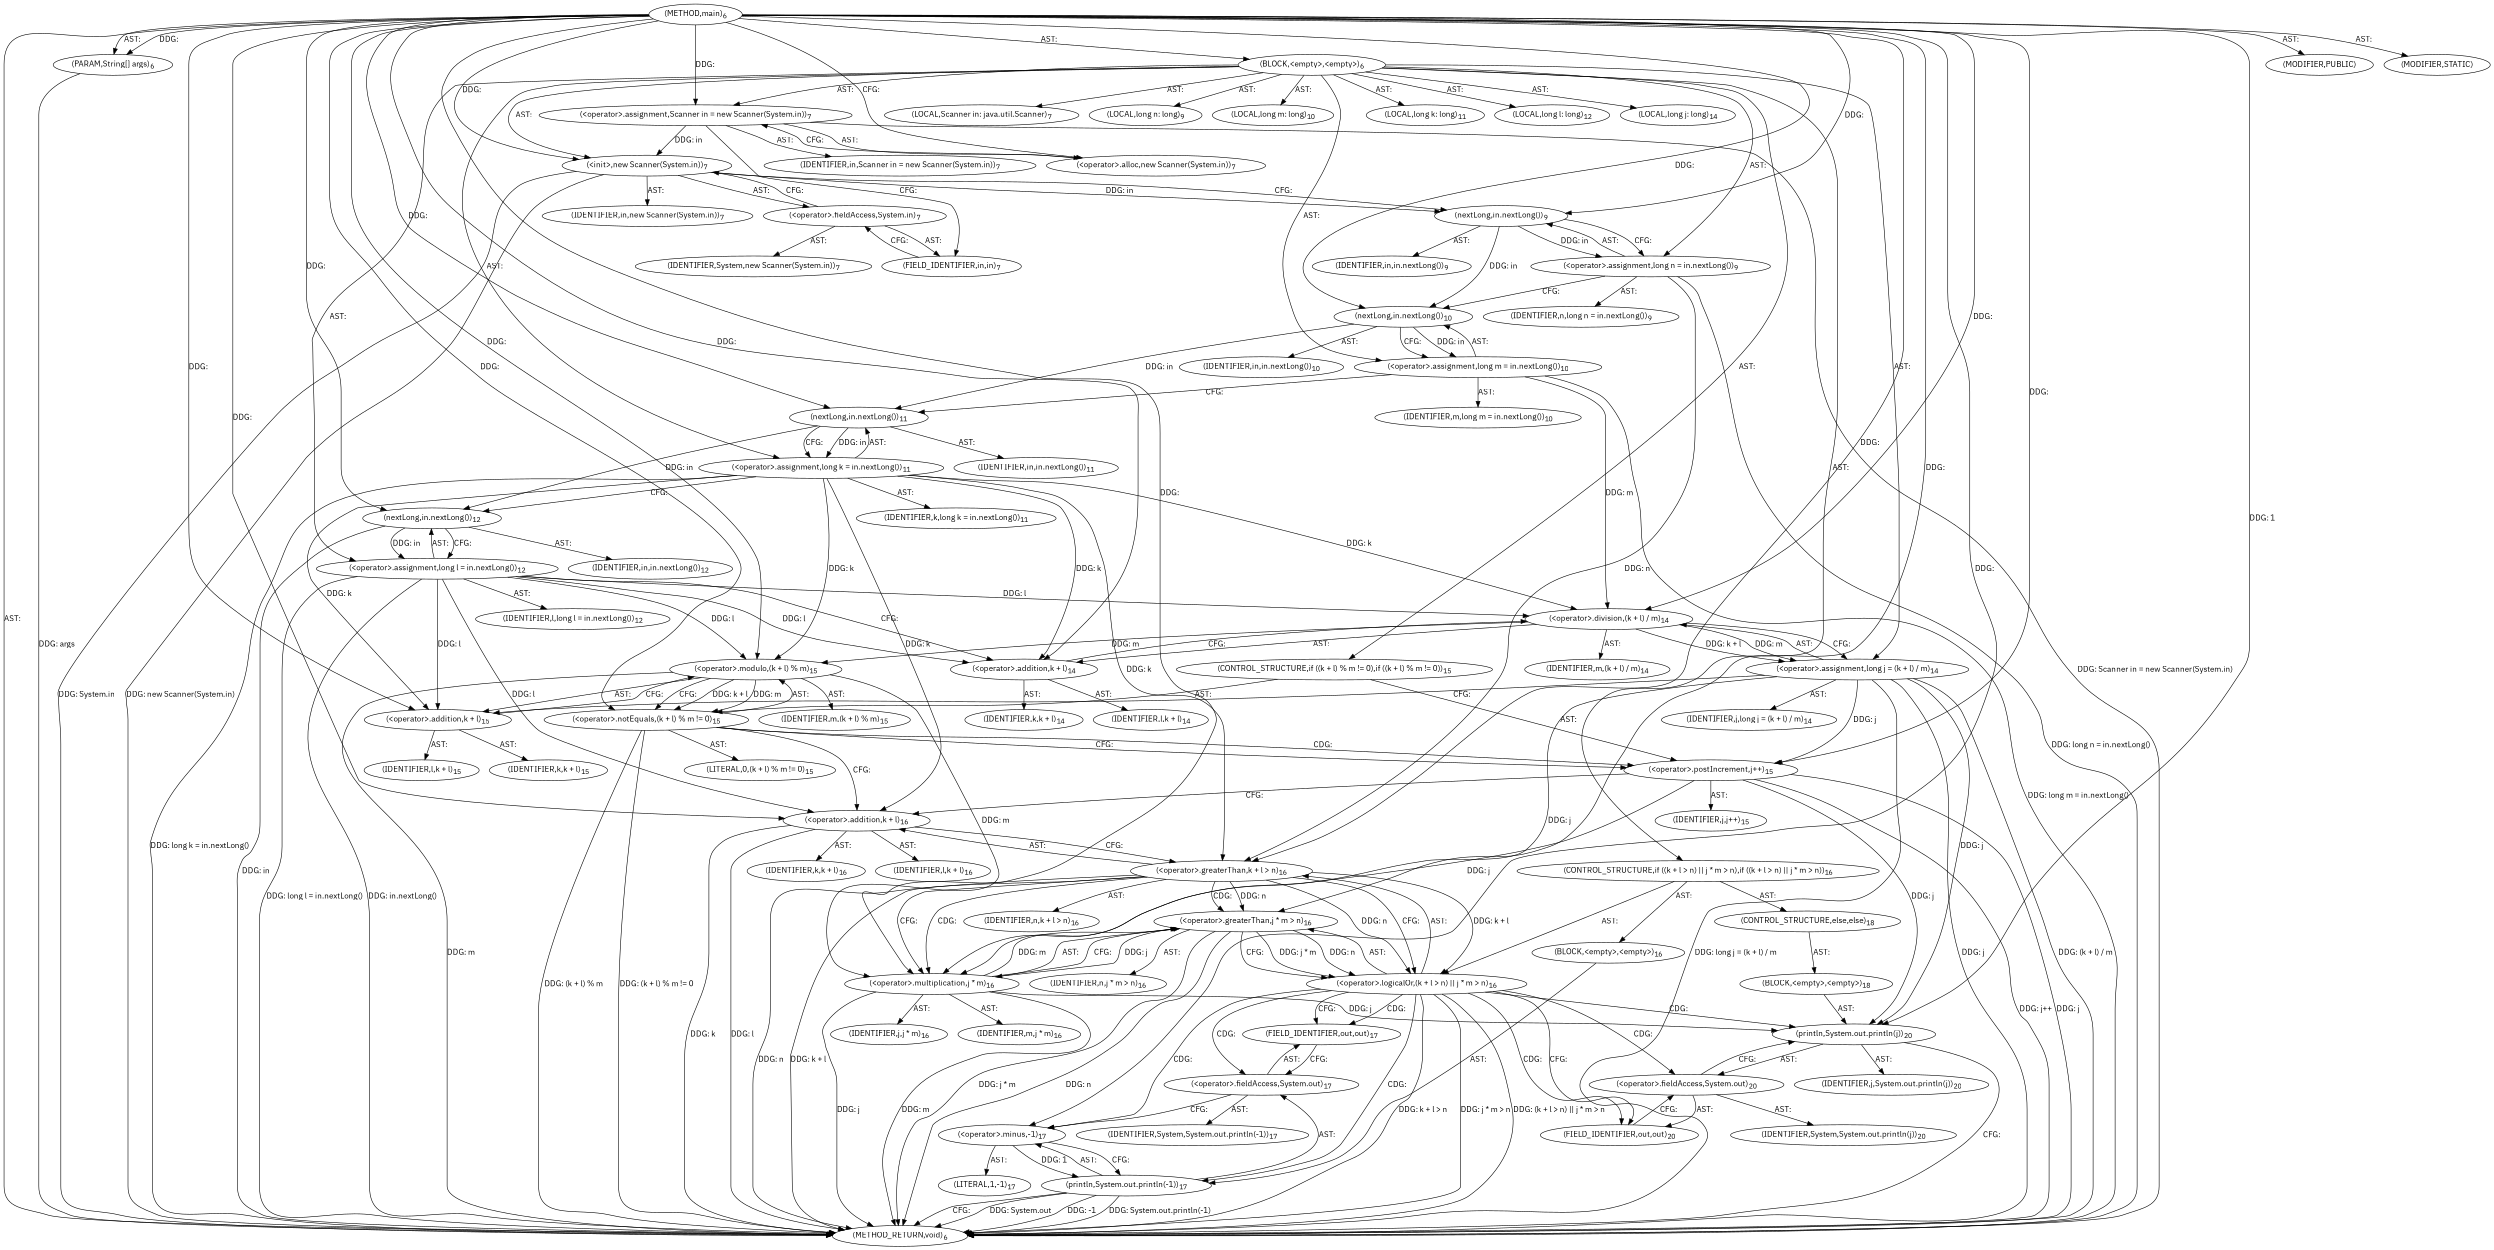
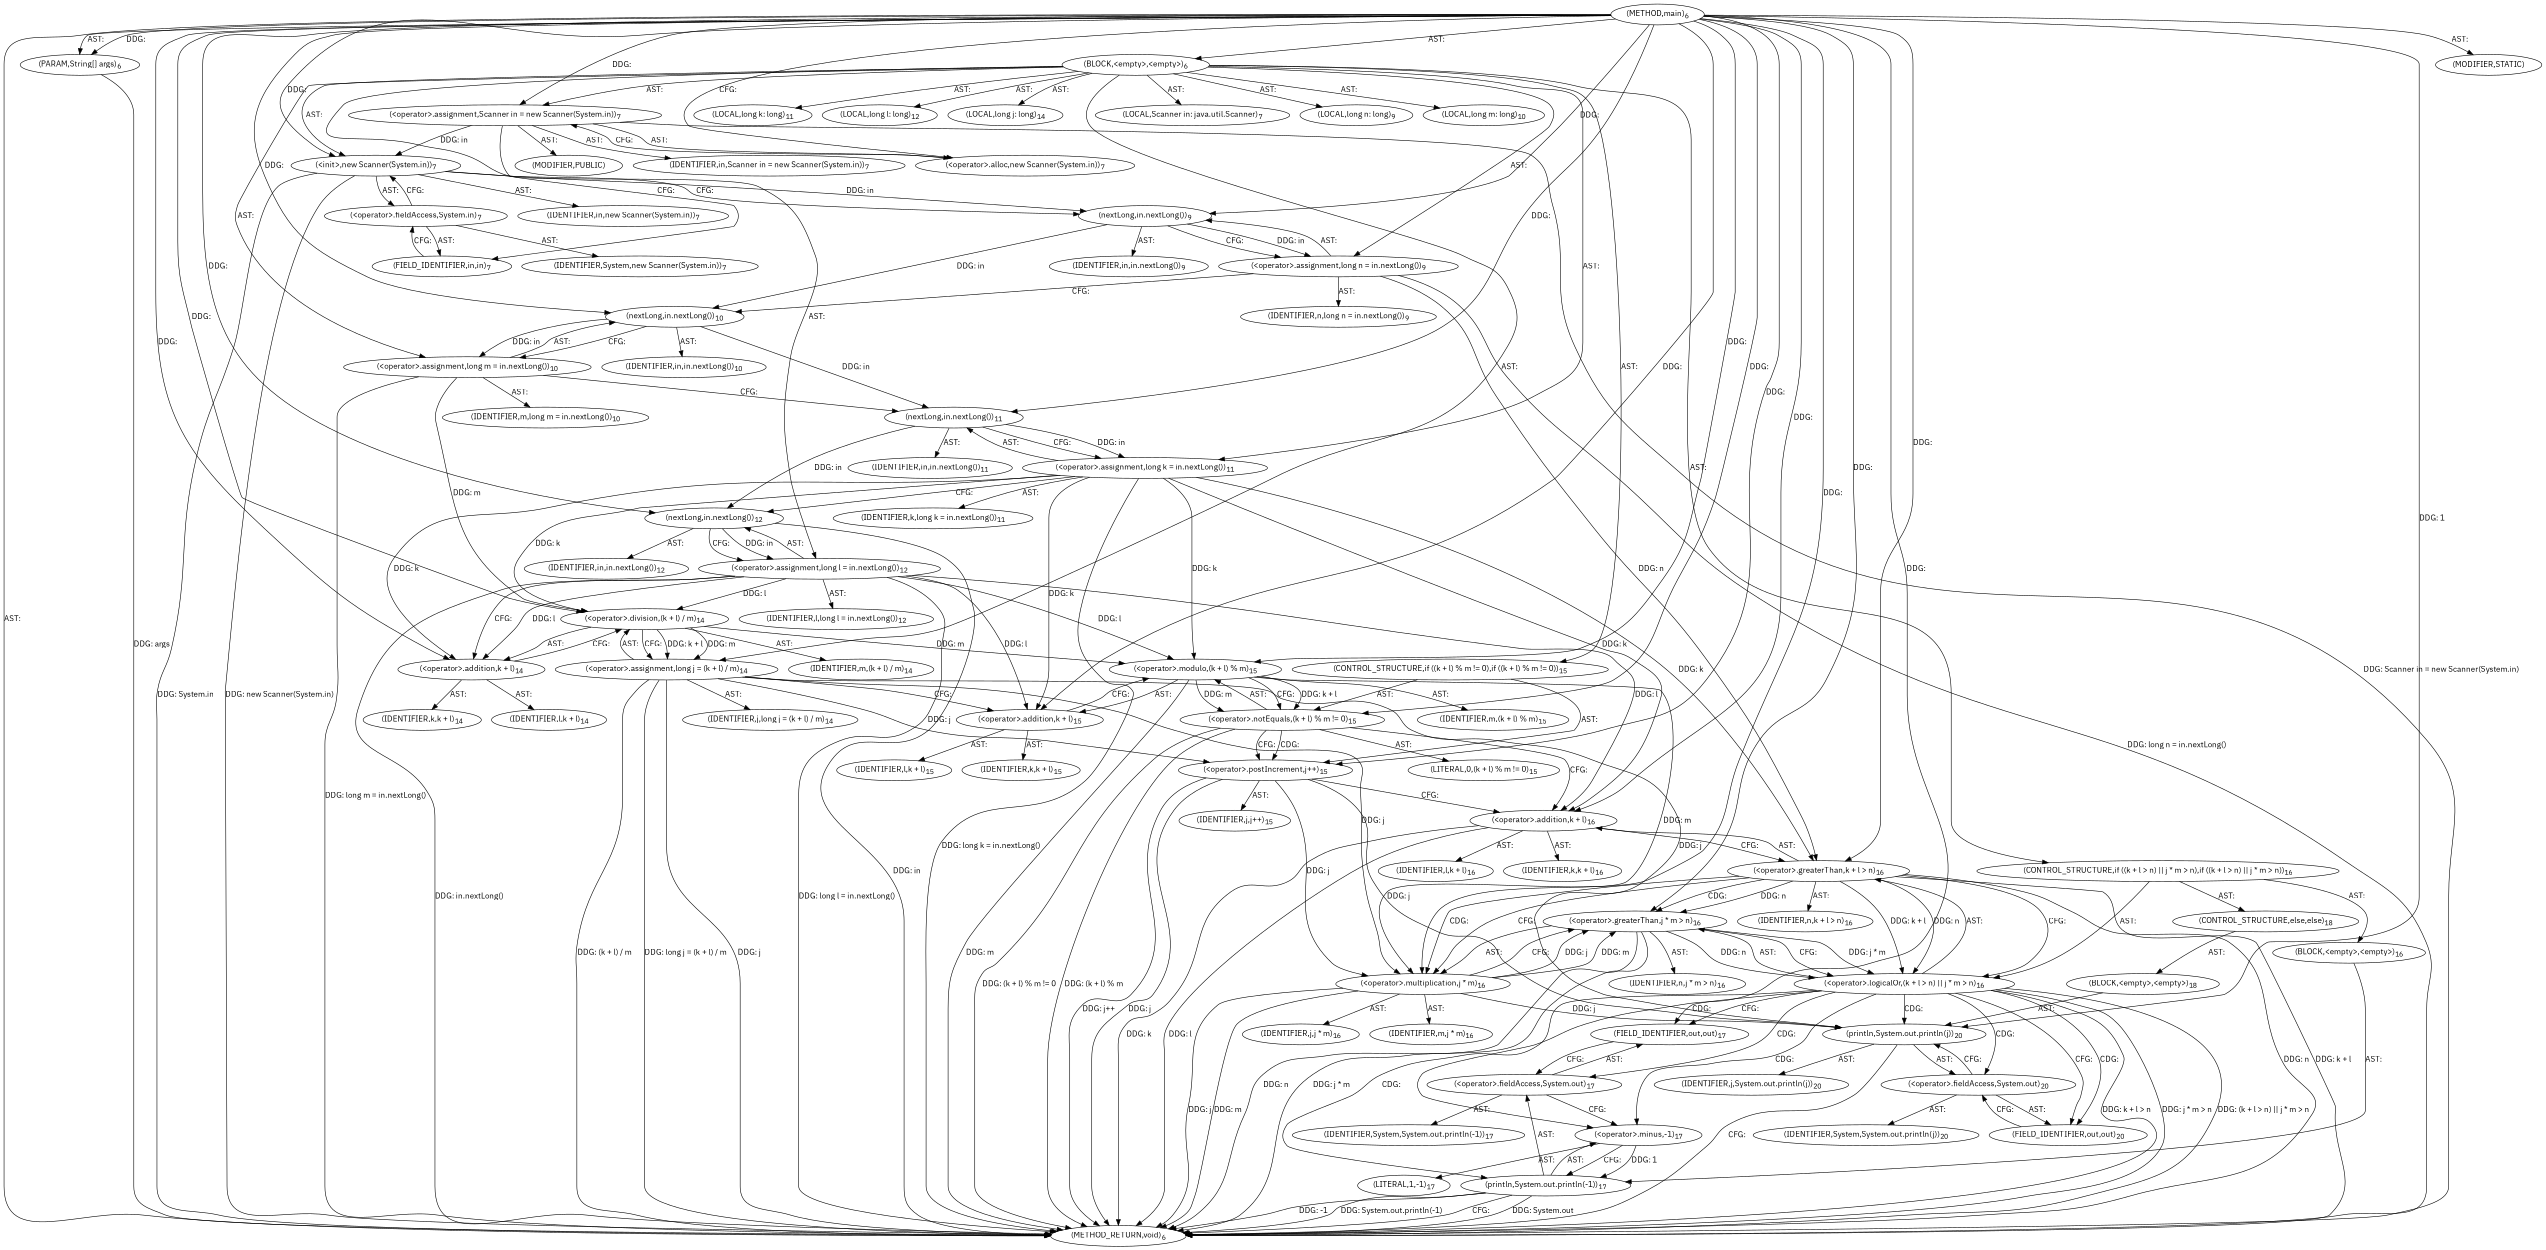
edge "(METHOD,main)" -> "(MODIFIER,PUBLIC)": now "(<operator>.assignment,Scanner in = new Scanner(System.in))" -> "(MODIFIER,PUBLIC)"
